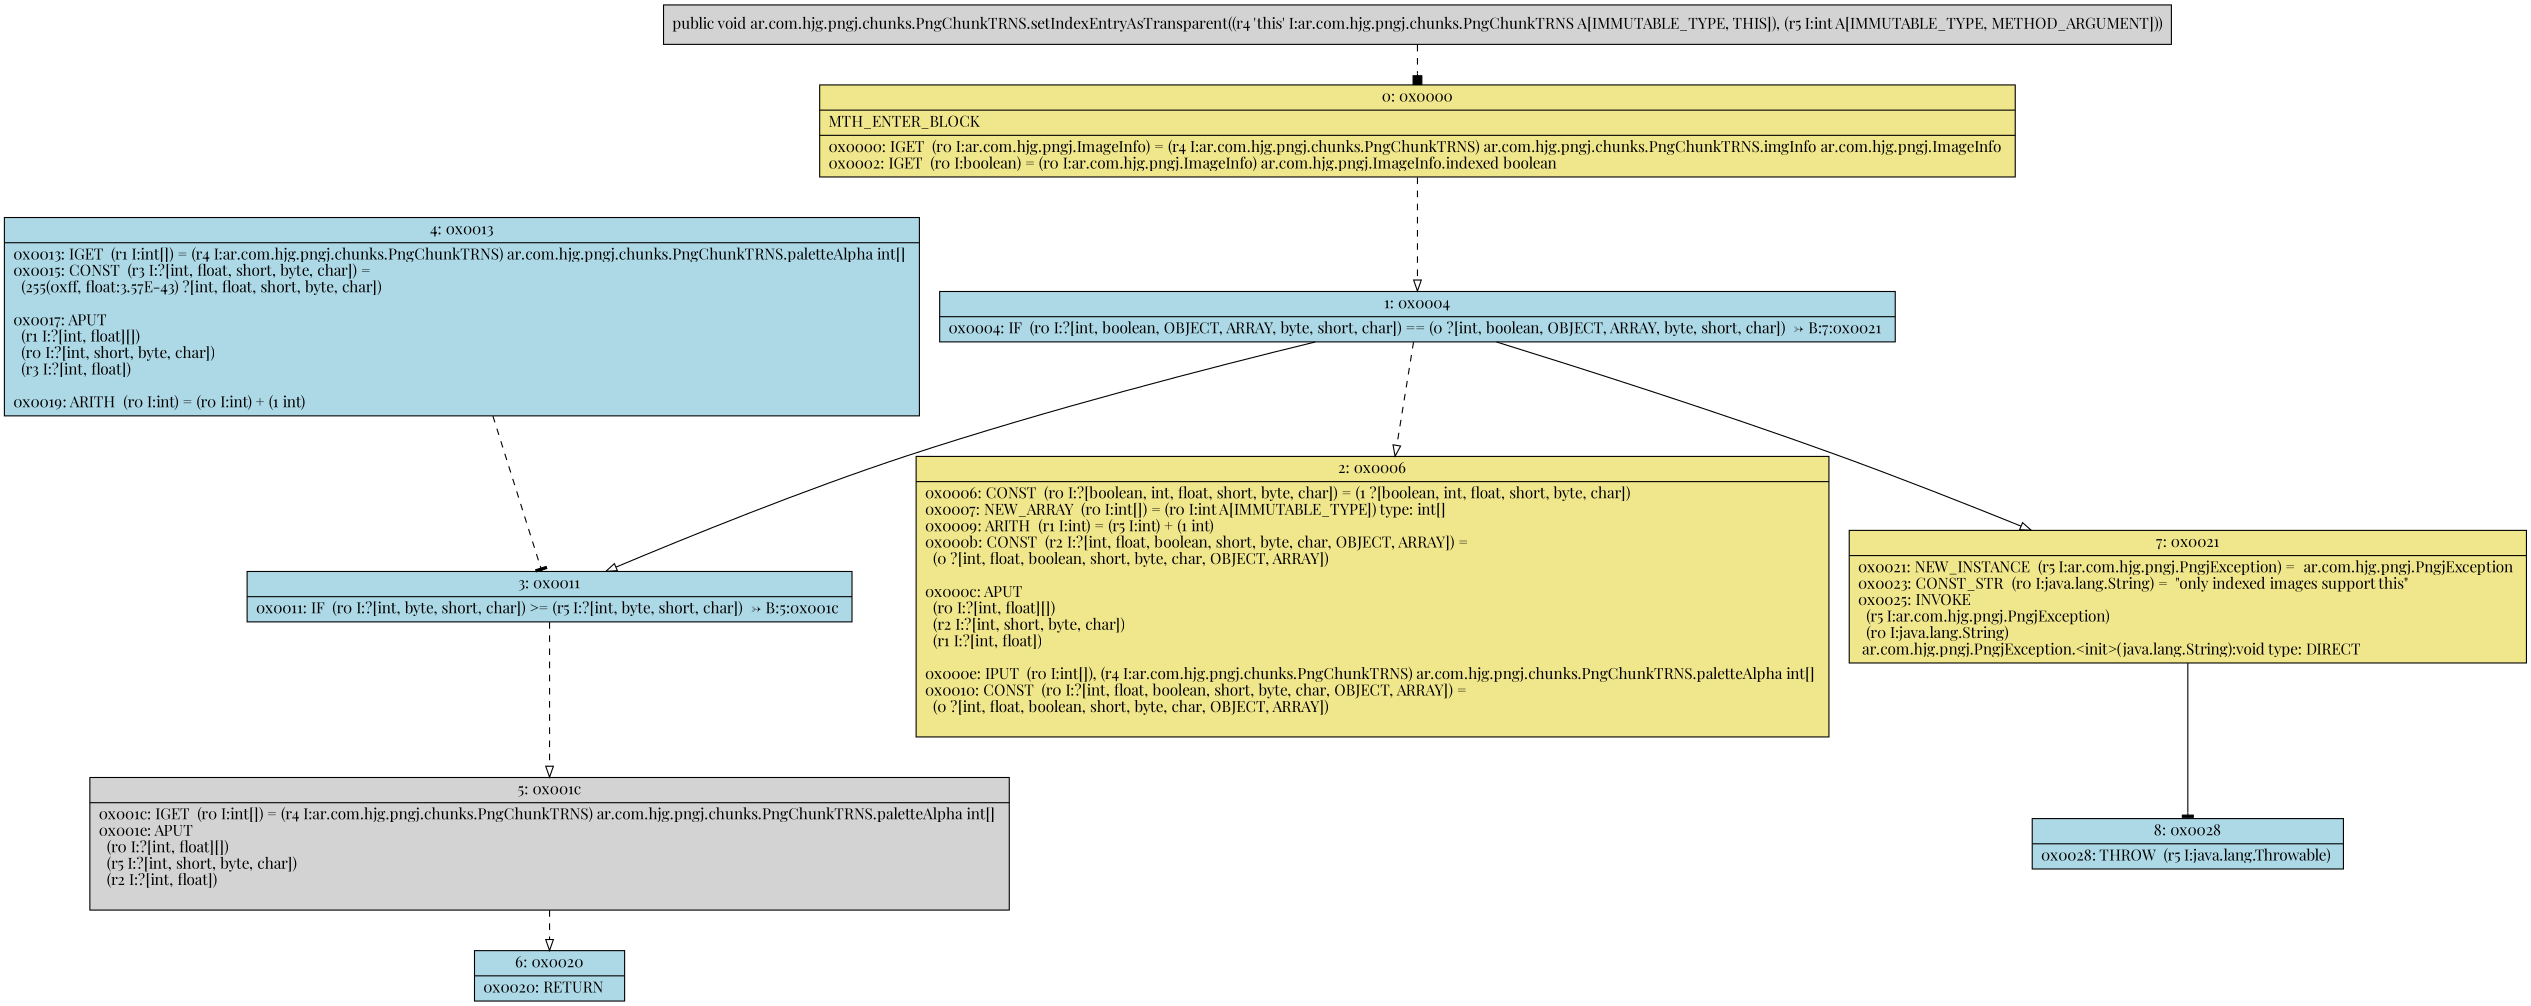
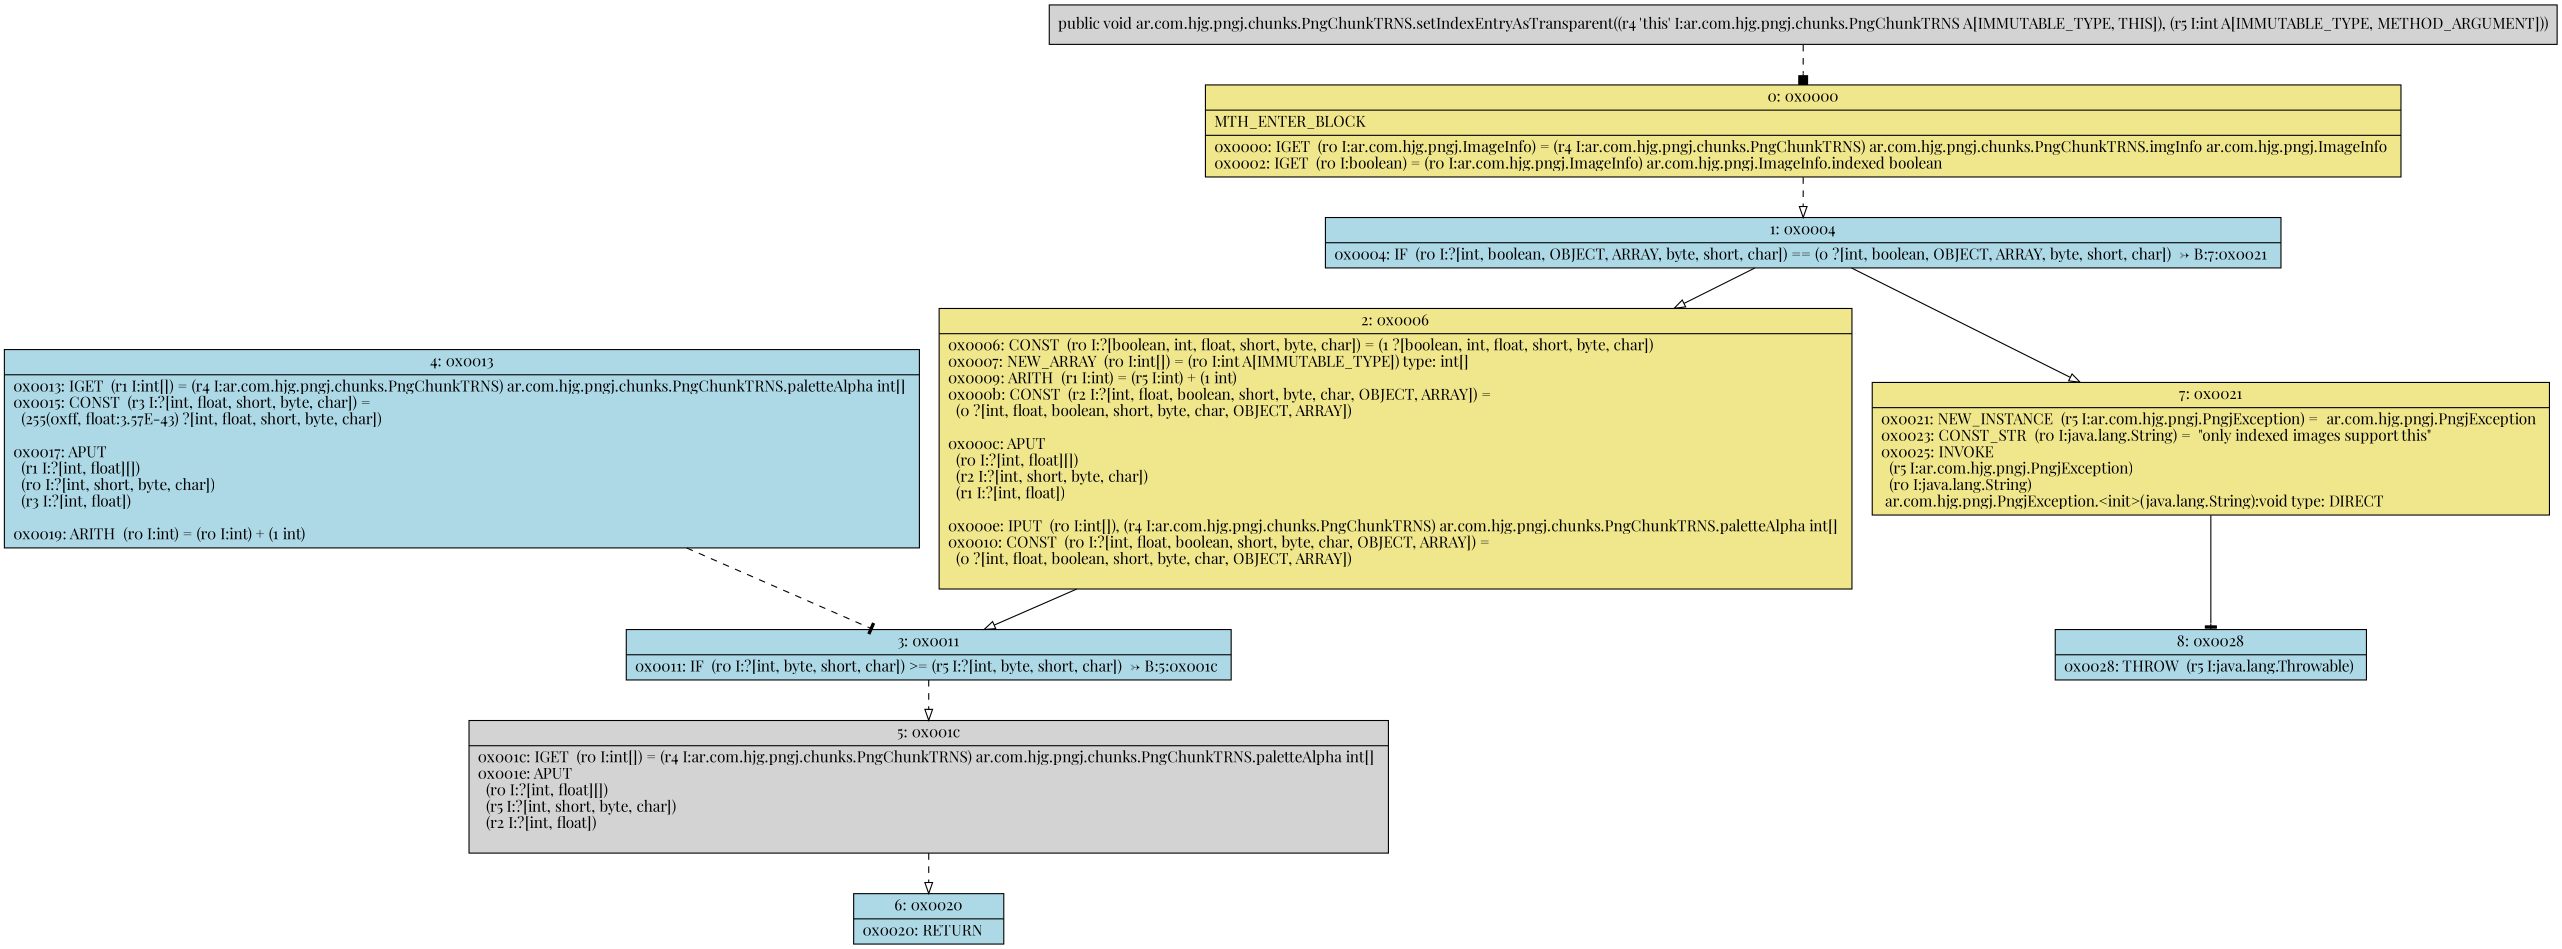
edge "1: 0x0004" -> "2: 0x0006": style dashed -> solid
edge "1: 0x0004" -> "3: 0x0011": now "2: 0x0006" -> "3: 0x0011"
